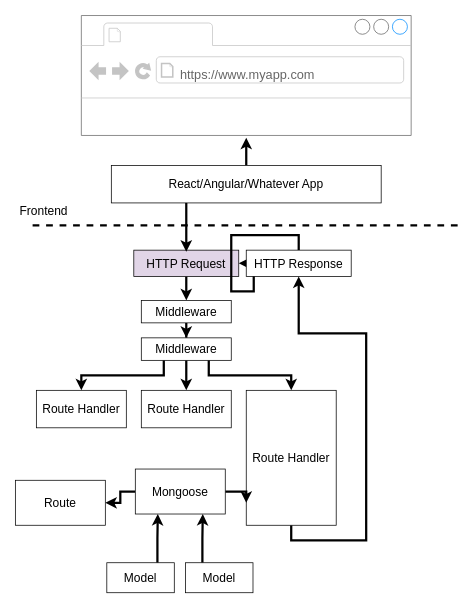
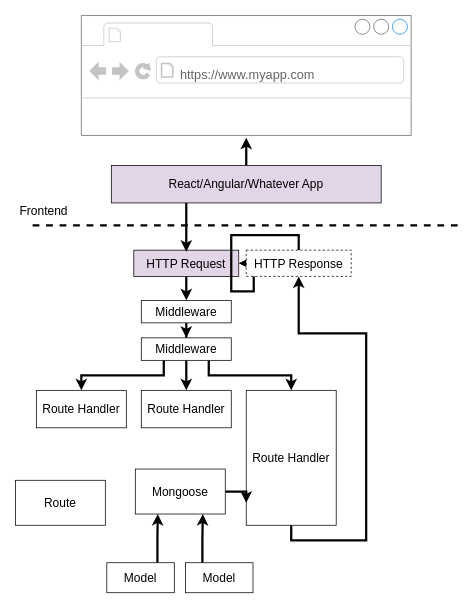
node "React/Angular/Whatever App": fillcolor #ffffff -> #e1d5e7
node "HTTP Response": style solid -> dashed
edge "Mongoose" -> "Route": removed
